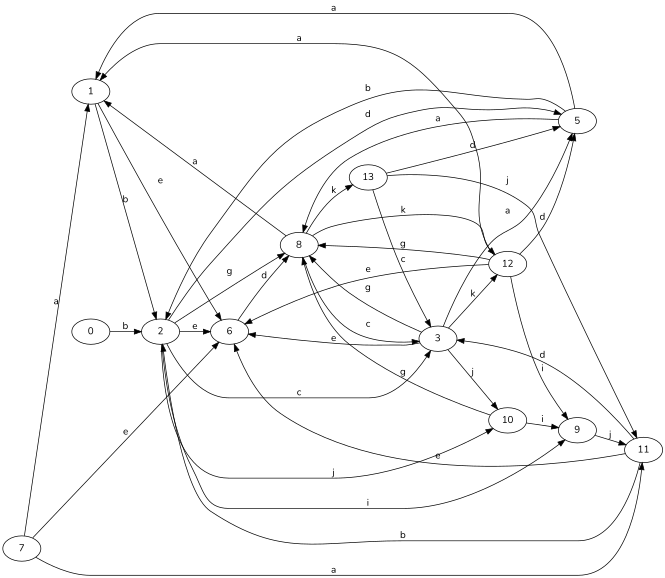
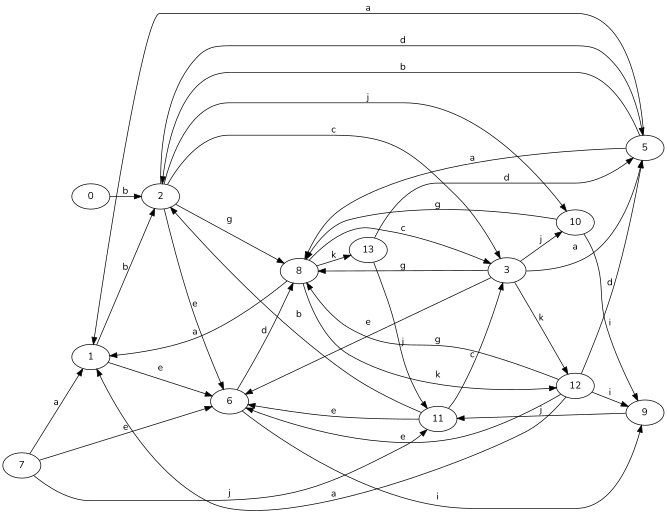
edge "13" -> "3": removed, label "c"
edge "11" -> "3": label "d" -> "c"
edge "2" -> "9": now "6" -> "9"
edge "7" -> "11": label "a" -> "j"
